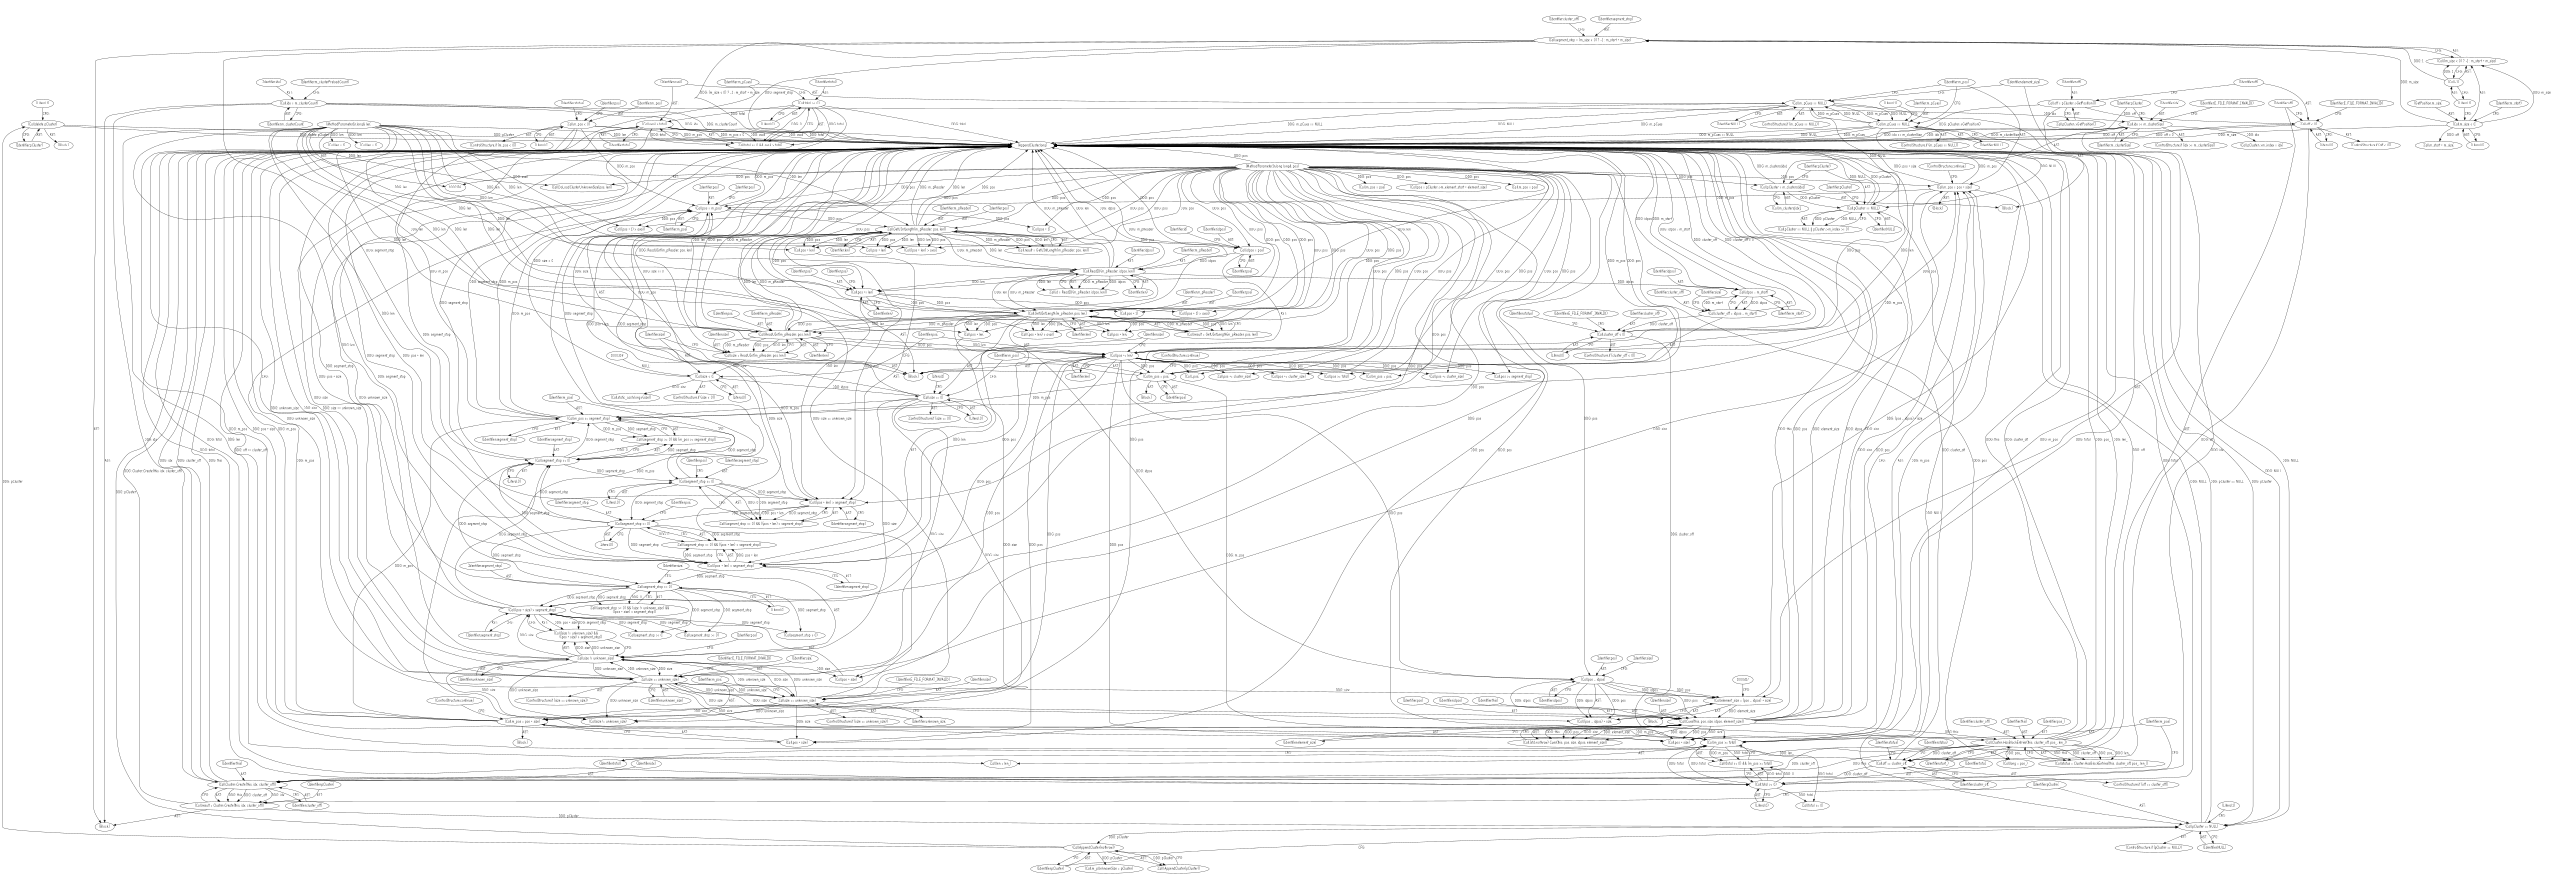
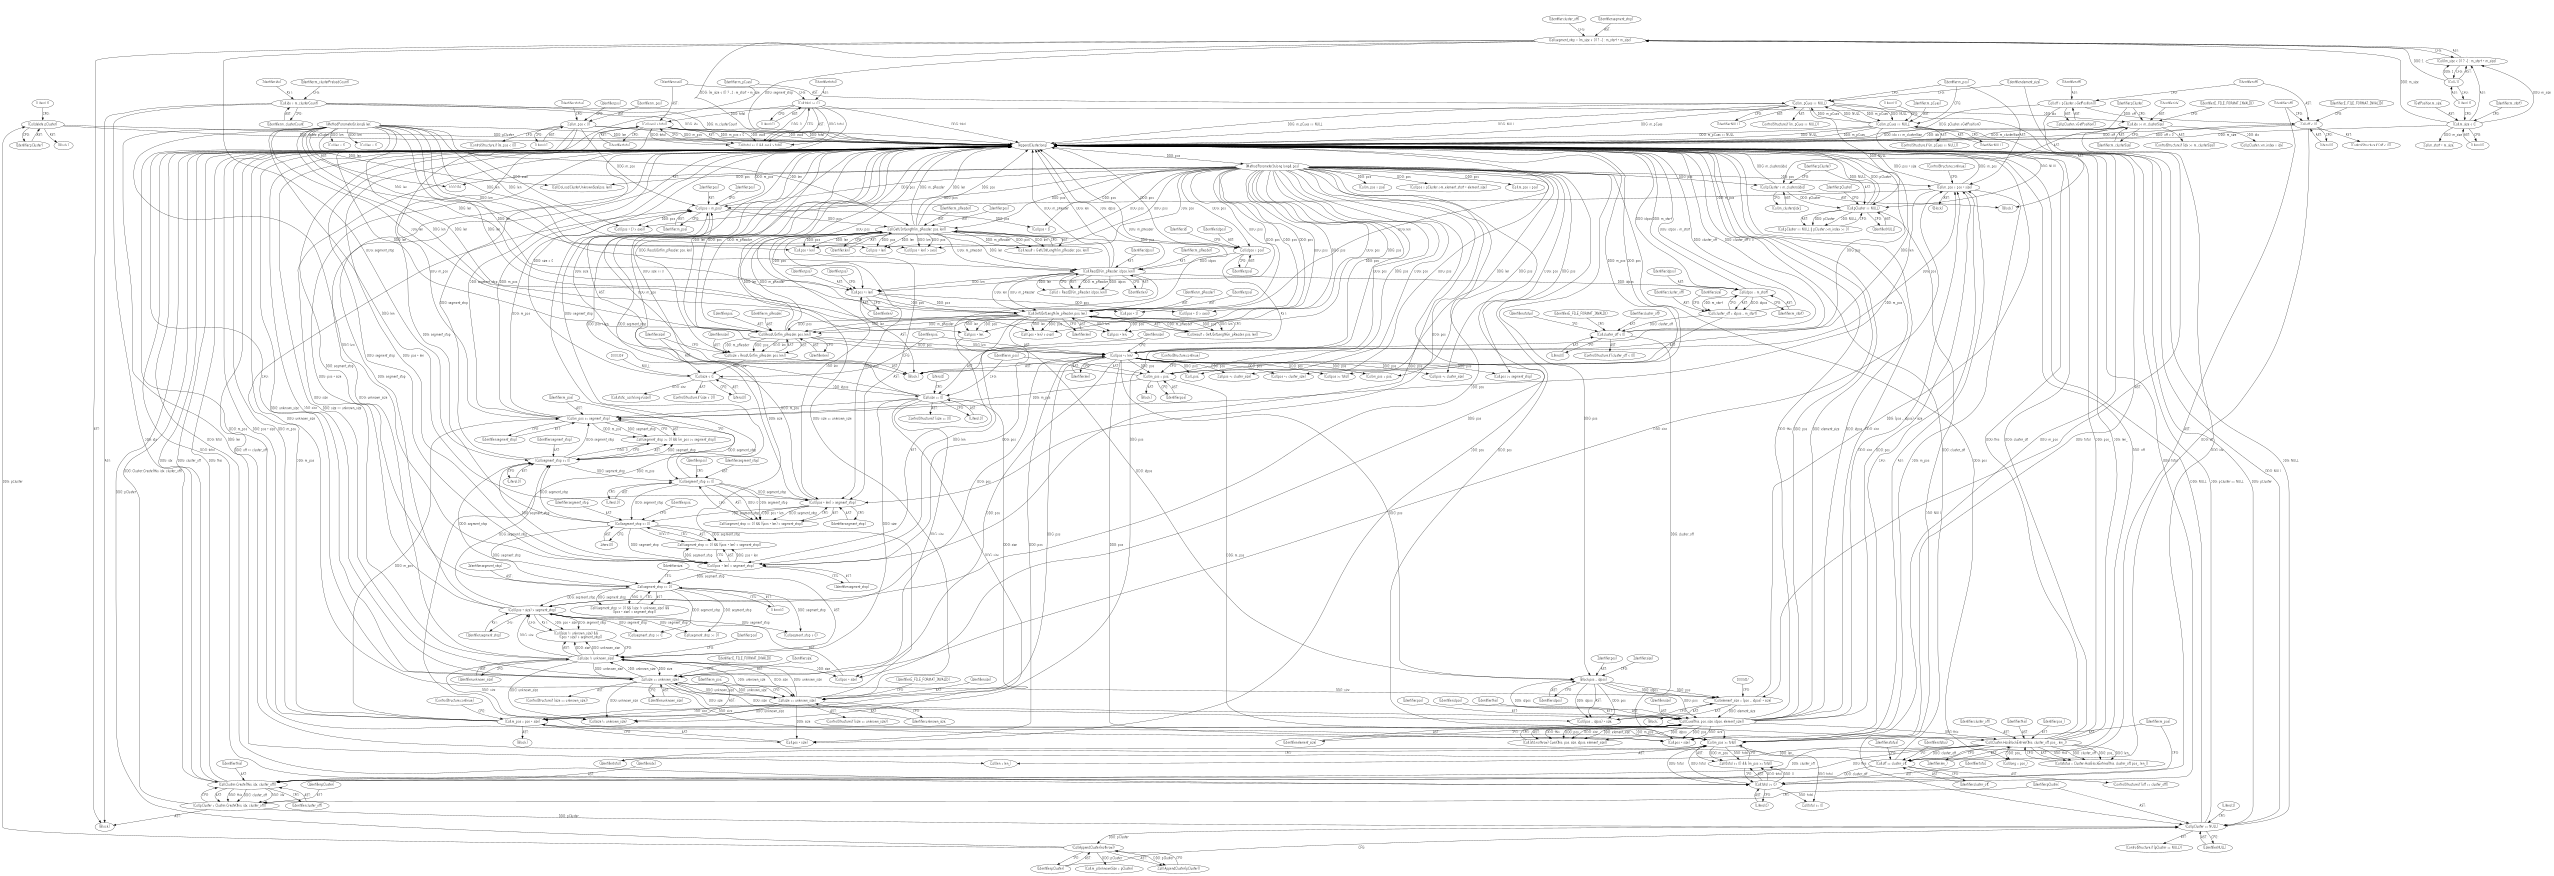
edge "(Call,off = pCluster->GetPosition())" -> "(Call,pCluster->GetPosition())": label "CFG: " -> "AST: "
edge "(Call,m_pos < 0)" -> "(ControlStructure,if (m_pos < 0))": label "AST: " -> "CFG: "
edge "(Call,m_size < 0)" -> "(Call,m_start + m_size)": label "DDG: off" -> "DDG: m_size"
edge "(MethodParameterIn,long long& pos)" -> "(AppendCluster,long)": reversed
edge "(MethodParameterIn,long long& pos)" -> "(Call,pos >= total)": label "DDG: pos" -> "DDG: len"
edge "(Call,size = ReadUInt(m_pReader, pos, len))" -> "(Call,ReadUInt(m_pReader, pos, len))": label "CFG: " -> "AST: "
node "(Call,pos - idpos)": label "(Call,pos - idpos)" -> "(Block,pos - idpos)"
node "(Identifier,start_)": label "(Identifier,start_)" -> "(Identifier,len_)"
node "(Call,result = Cluster::Create(this, idx, cluster_off))": label "(Call,result = Cluster::Create(this, idx, cluster_off))" -> "(Call,pCluster = Cluster::Create(this, idx, cluster_off))"
